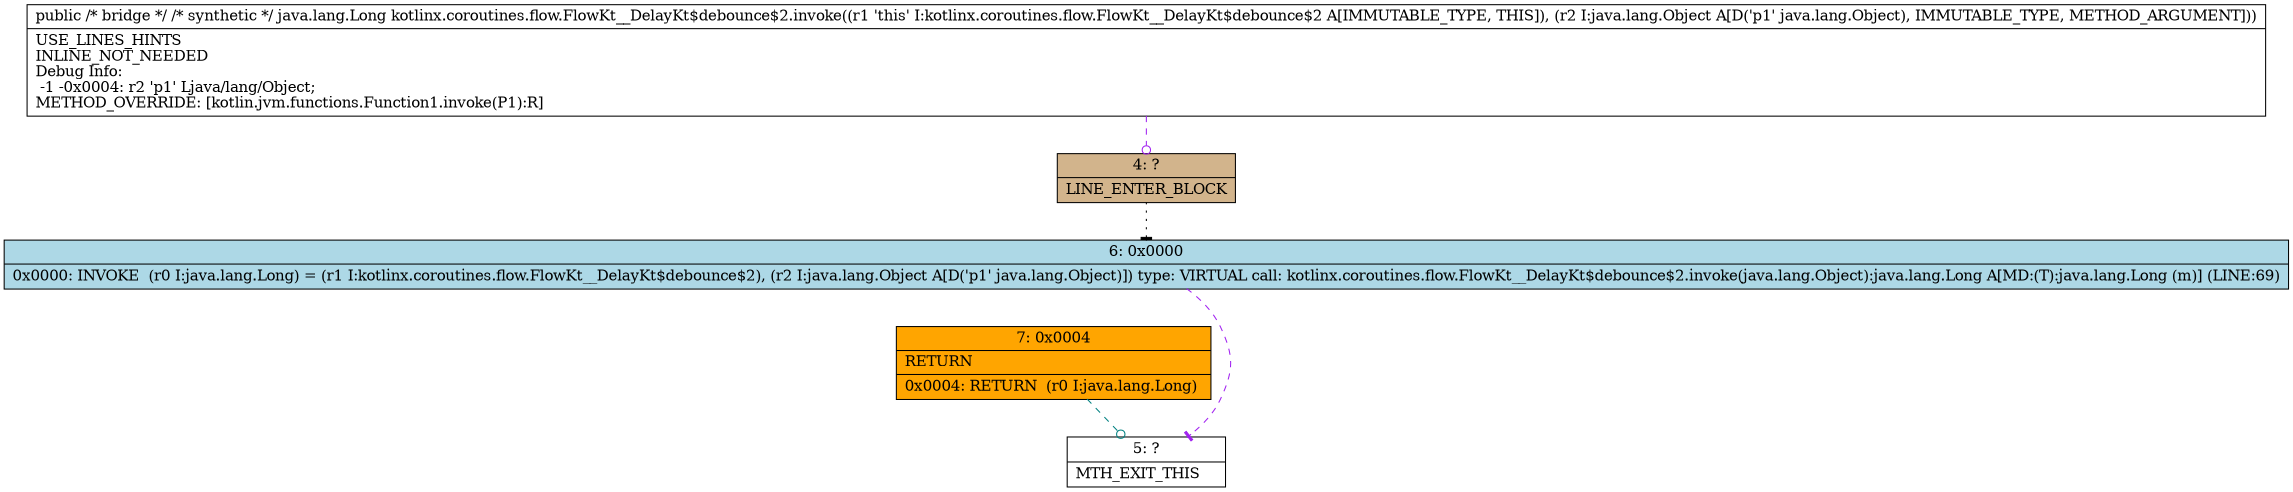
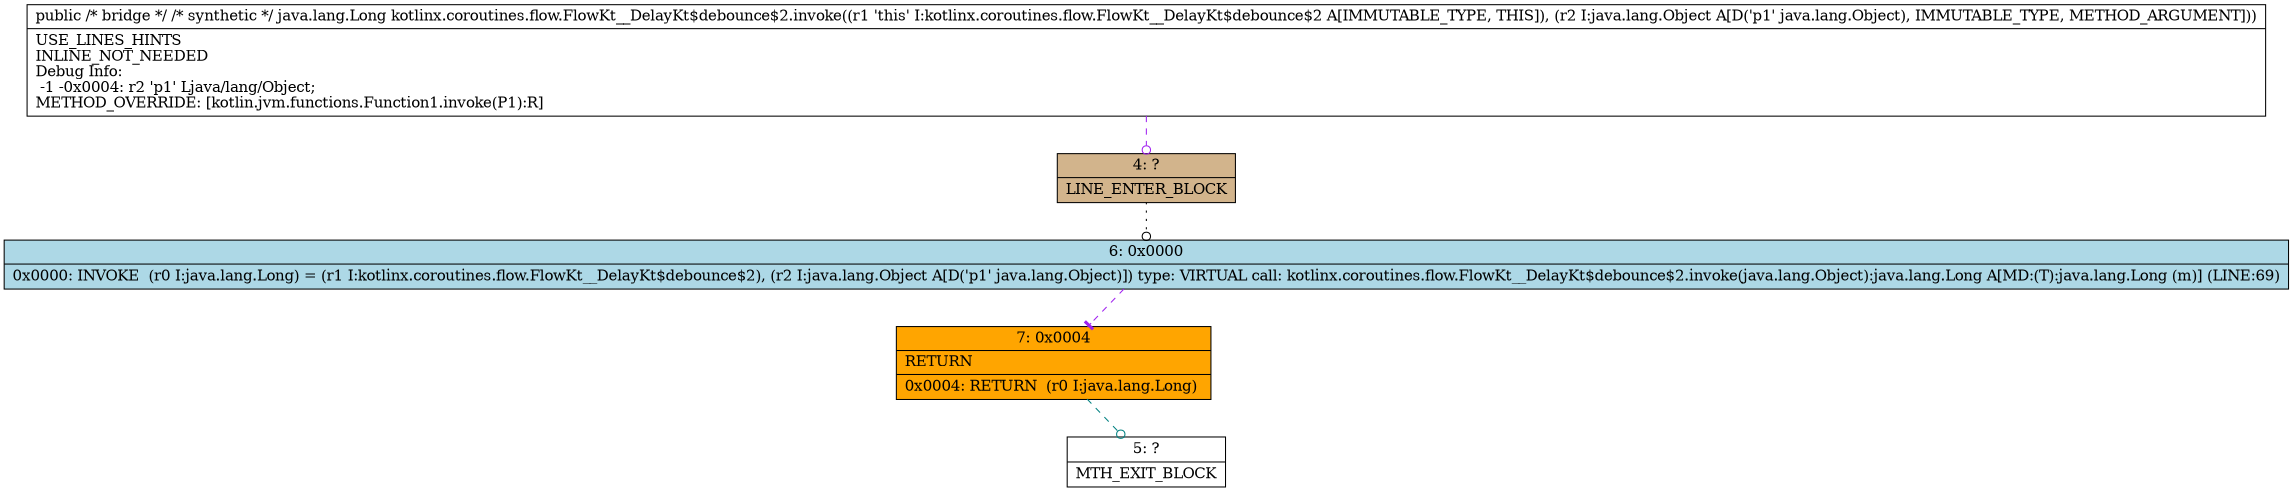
edge "4: ?" -> "6: 0x0000": arrowhead tee -> odot
edge "6: 0x0000" -> "5: ?": now "6: 0x0000" -> "7: 0x0004"
node "5: ?": text "MTH_EXIT_THIS" -> "MTH_EXIT_BLOCK"
